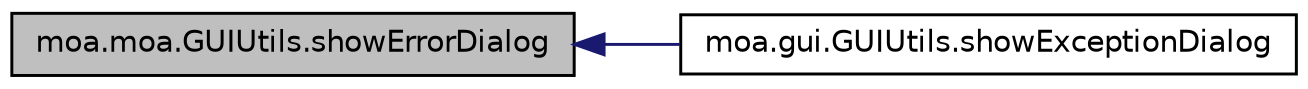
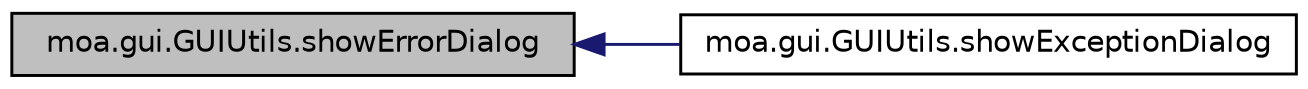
node "moa.moa.GUIUtils.showErrorDialog": label "moa.moa.GUIUtils.showErrorDialog" -> "moa.gui.GUIUtils.showErrorDialog"
